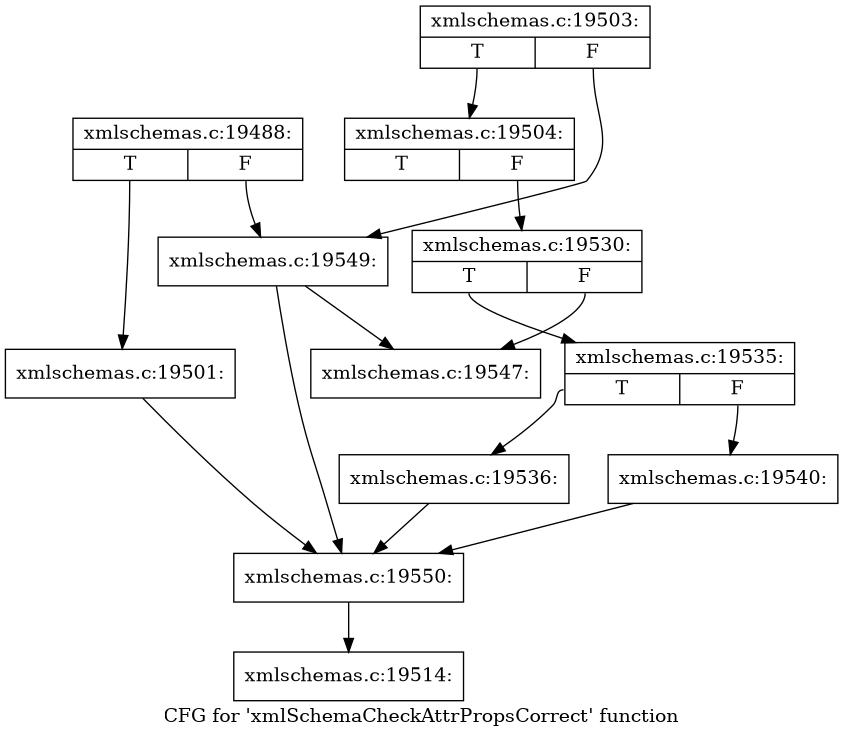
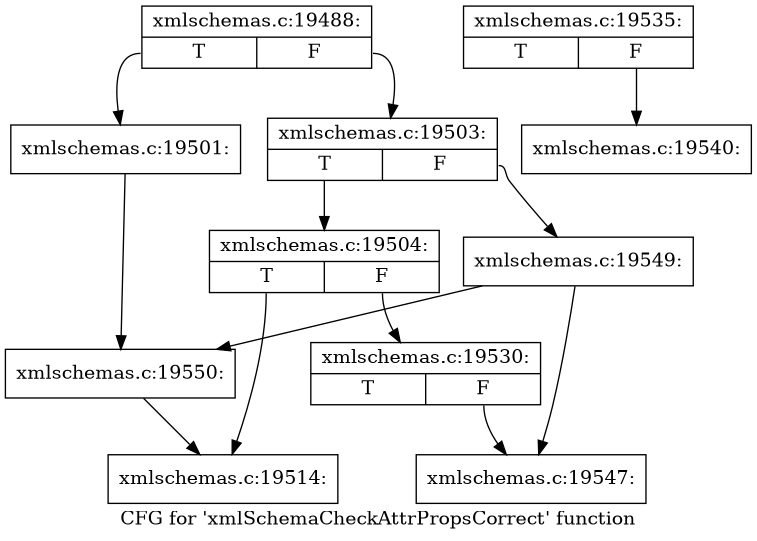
edge "xmlschemas.c:19488:" -> "xmlschemas.c:19549:": now "xmlschemas.c:19488:" -> "xmlschemas.c:19503:"
edge "xmlschemas.c:19530:" -> "xmlschemas.c:19535:": removed
edge "xmlschemas.c:19504:" -> "xmlschemas.c:19514:": added
node "xmlschemas.c:19536:": removed
edge "xmlschemas.c:19540:" -> "xmlschemas.c:19550:": removed
